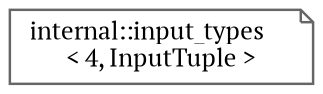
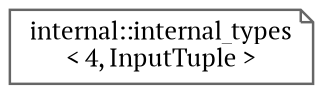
node "internal::input_types < 4, InputTuple >": label "internal::input_types < 4, InputTuple >" -> "internal::internal_types < 4, InputTuple >"
